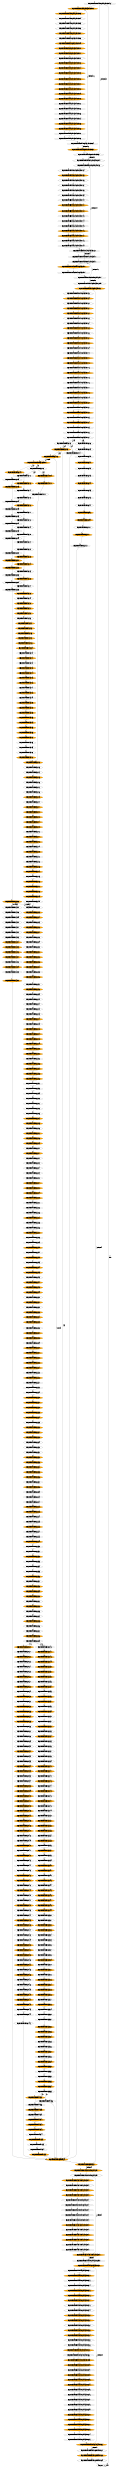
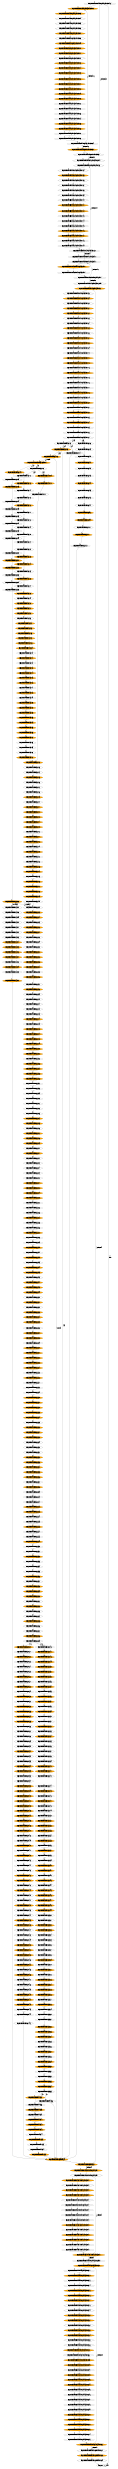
node "LEGUP_F_main_BB__85_473": removed
